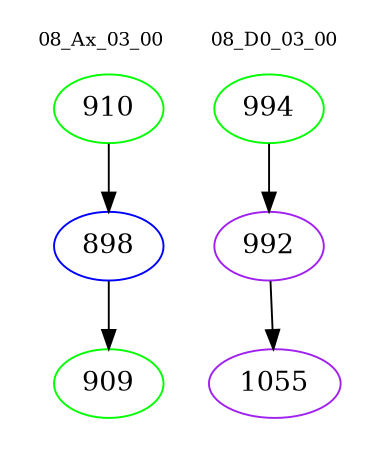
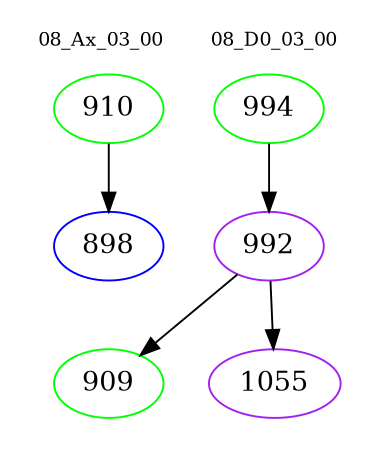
edge "898" -> "909": now "992" -> "909"
